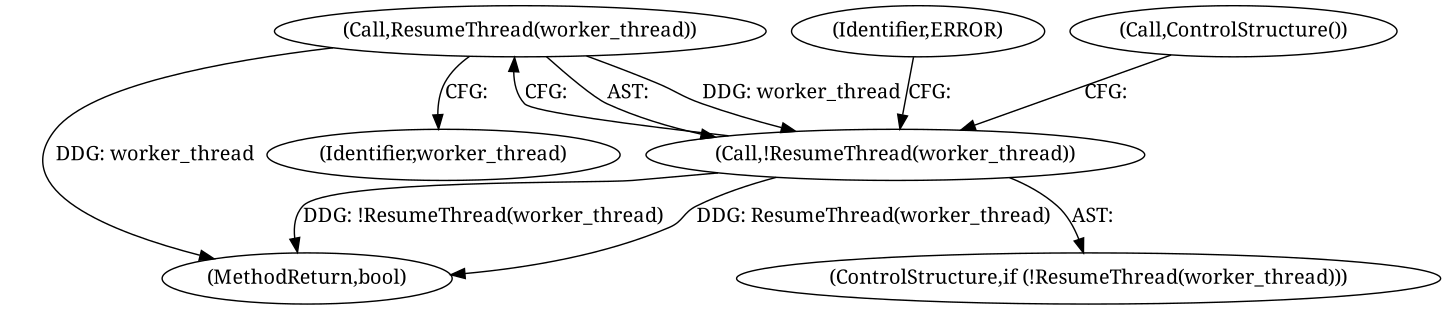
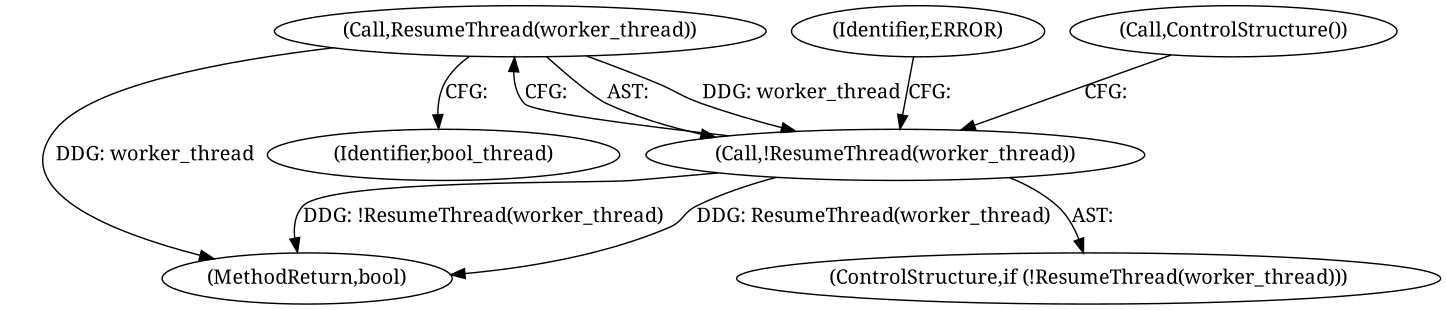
node "(Identifier,worker_thread)": label "(Identifier,worker_thread)" -> "(Identifier,bool_thread)"
